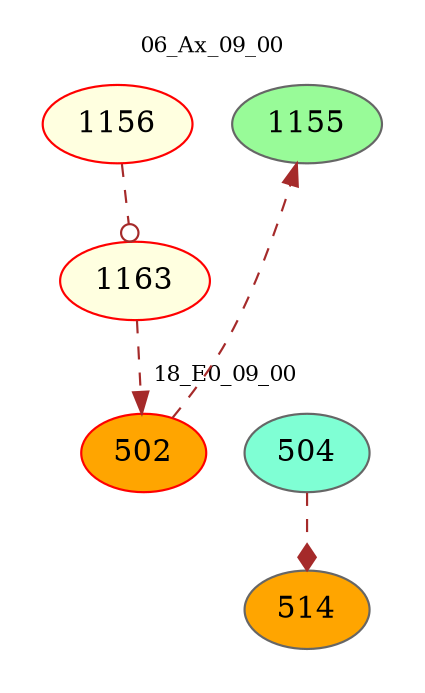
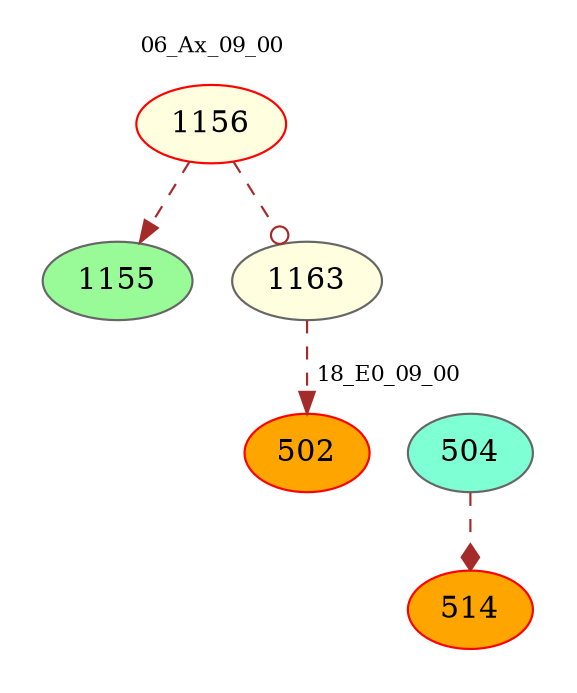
node "1163": color red -> gray40
edge "502" -> "1155": now "1156" -> "1155"
node "514": color gray40 -> red
